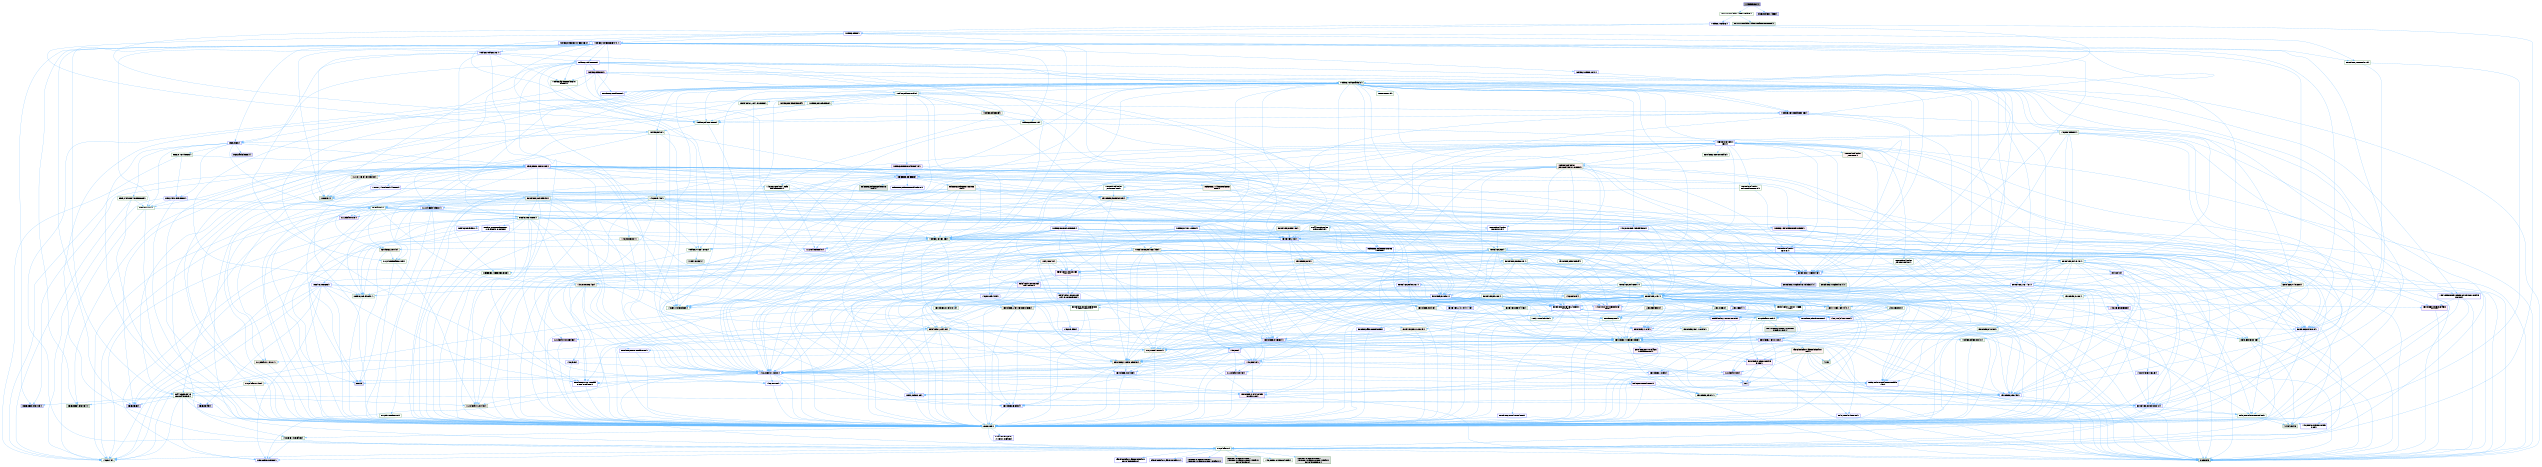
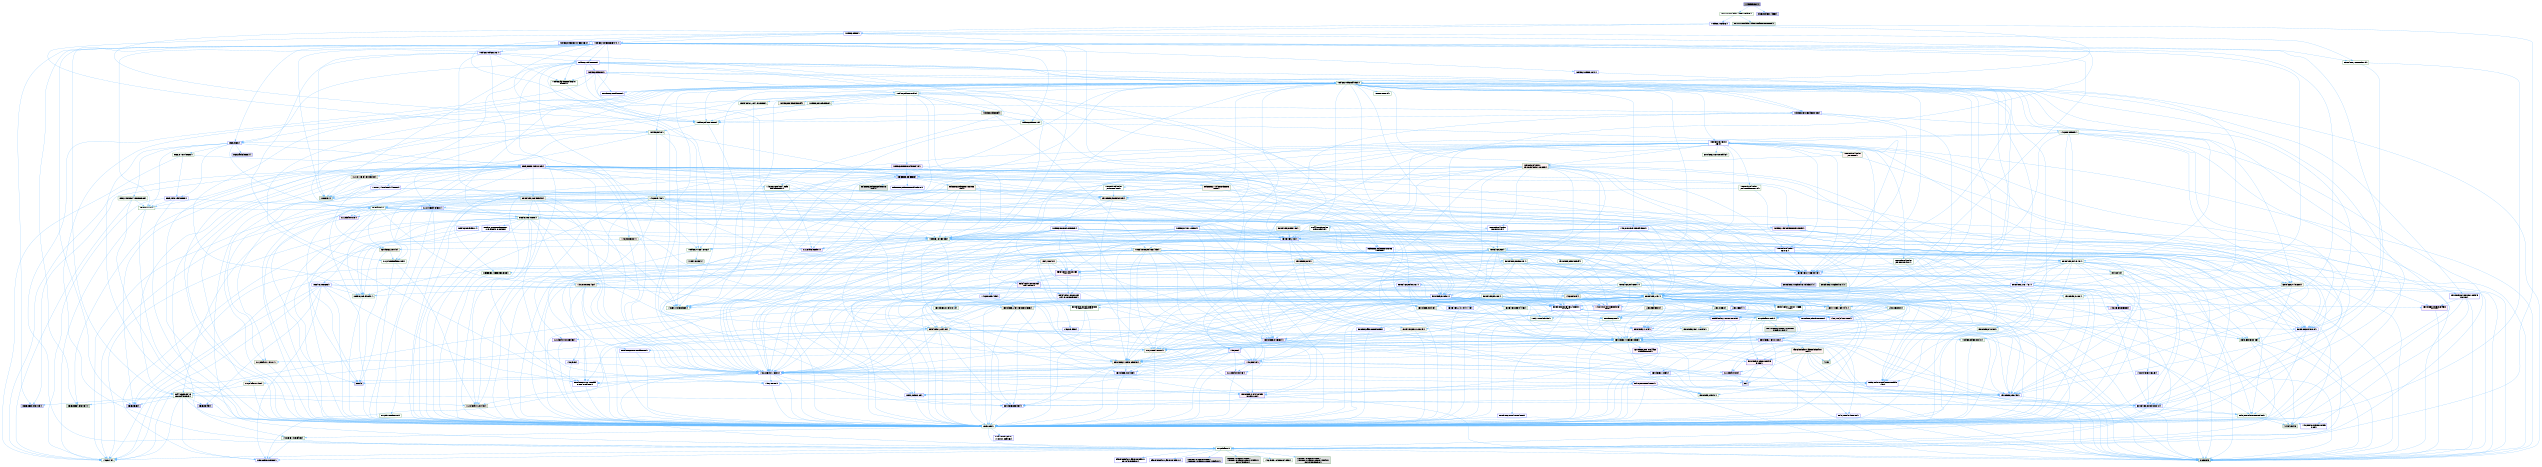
node "String/Find.h": color blue -> darkgreen
node "WeakObjectPtrTemplates/PointerIsConvertible FromTo.h": label "WeakObjectPtrTemplates/PointerIsConvertible FromTo.h" -> "Templates/PointerIsConvertible FromTo.h"
